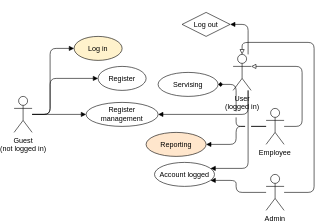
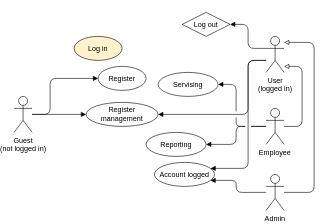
edge "Guest (not logged in)" -> "Log in": removed
node "User (logged in)": moved (242, 72) -> (275, 54)
edge "Employee" -> "Servising": arrowhead diamond -> block
node "Reporting": fillcolor #ffe6cc -> #ffffff
